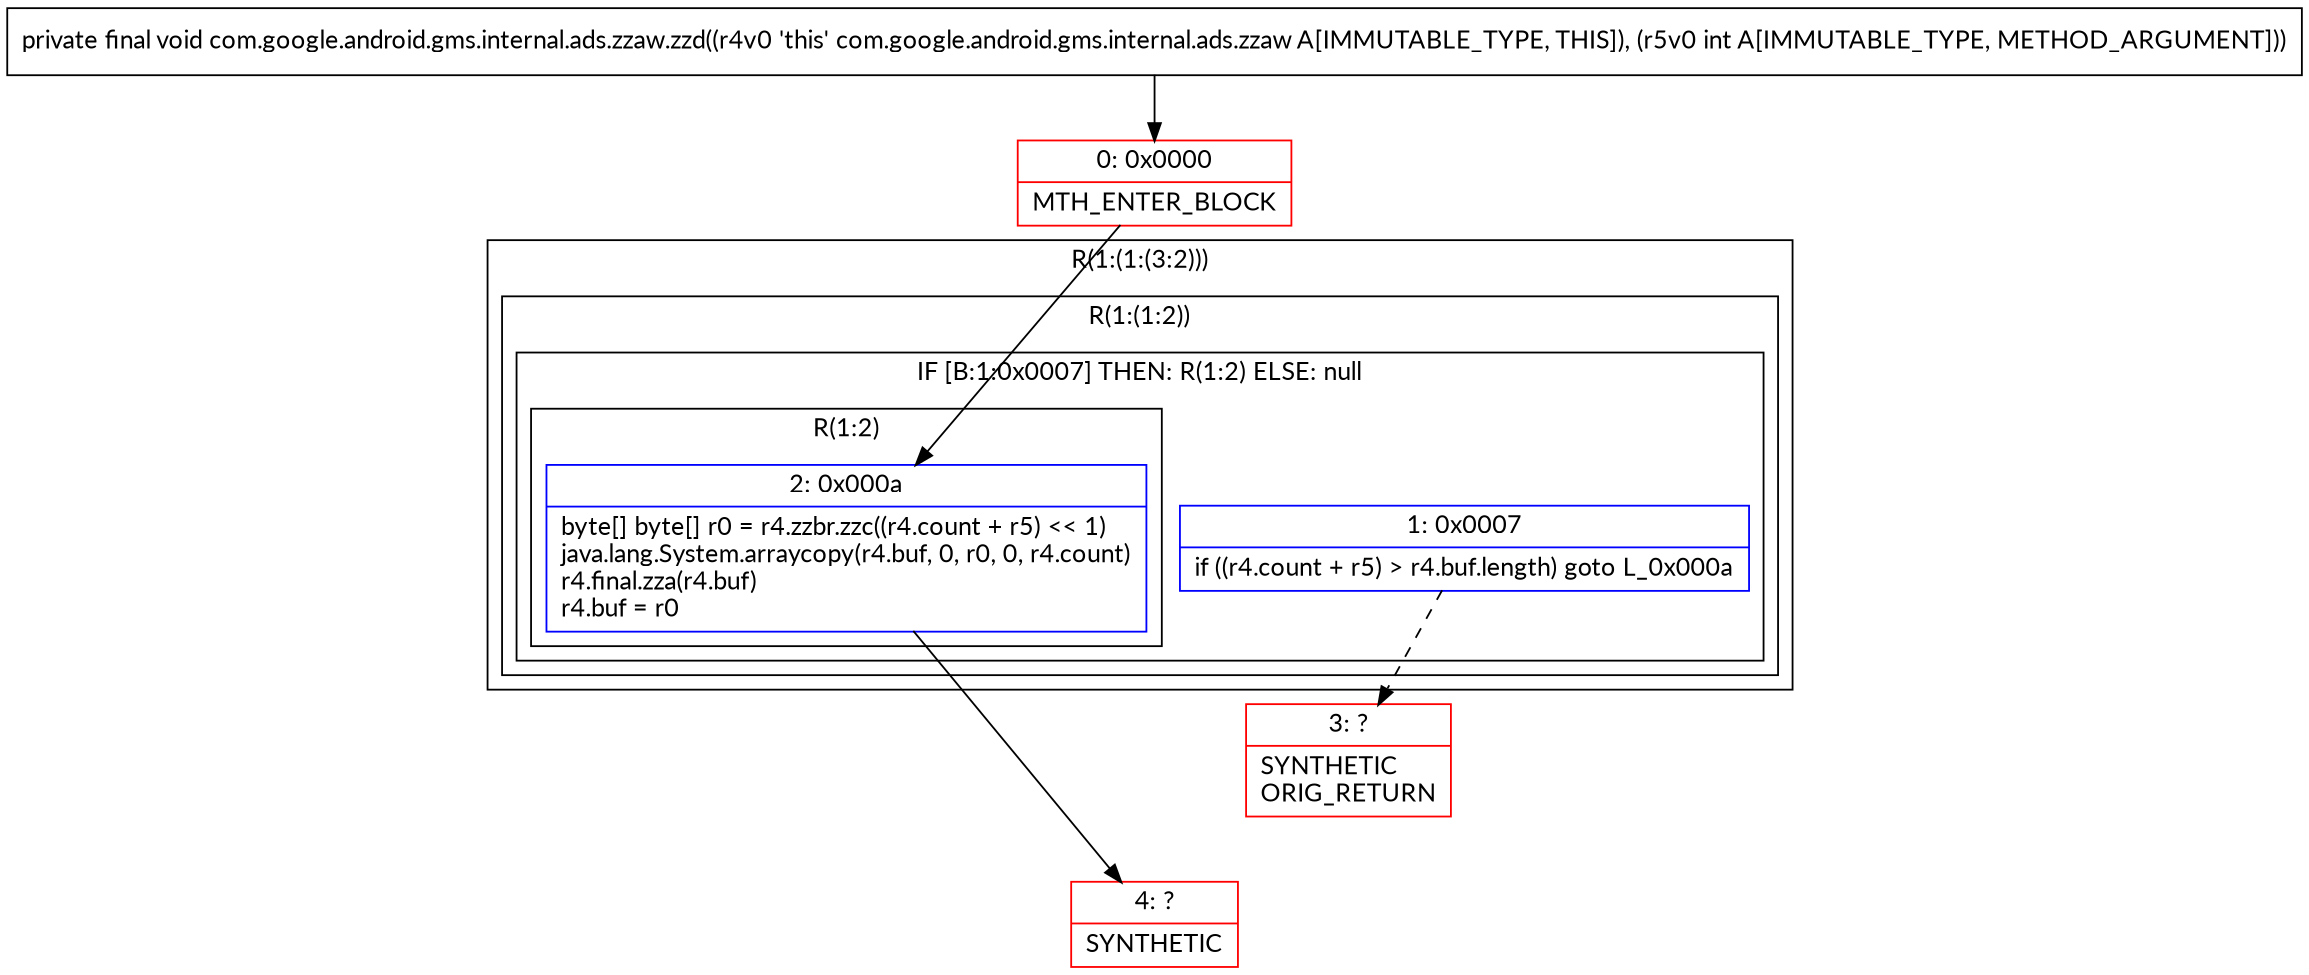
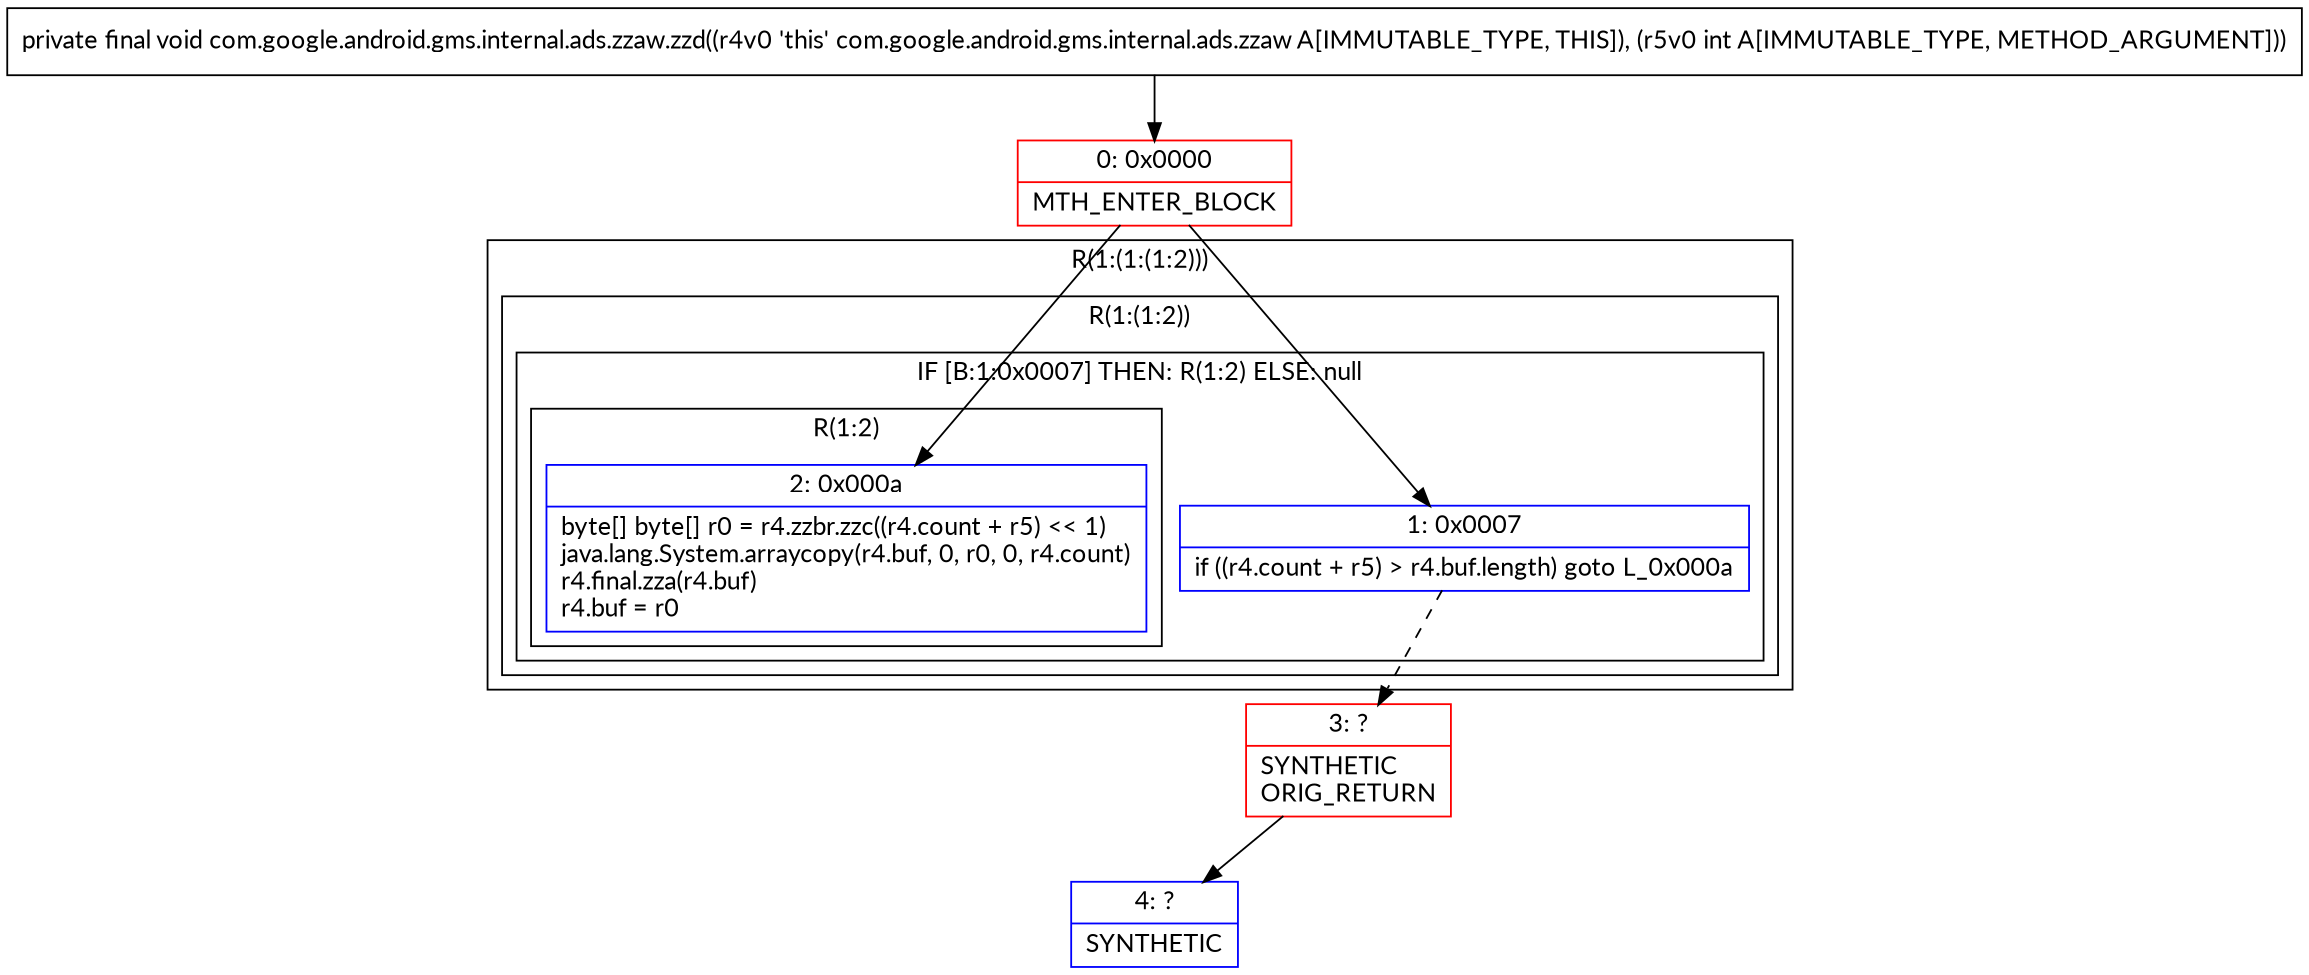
cluster "R(1:(1:(3:2)))": label "R(1:(1:(3:2)))" -> "R(1:(1:(1:2)))"
edge "0: 0x0000" -> "1: 0x0007": added
edge "2: 0x000a" -> "4: ?": now "3: ?" -> "4: ?"
node "4: ?": color red -> blue
